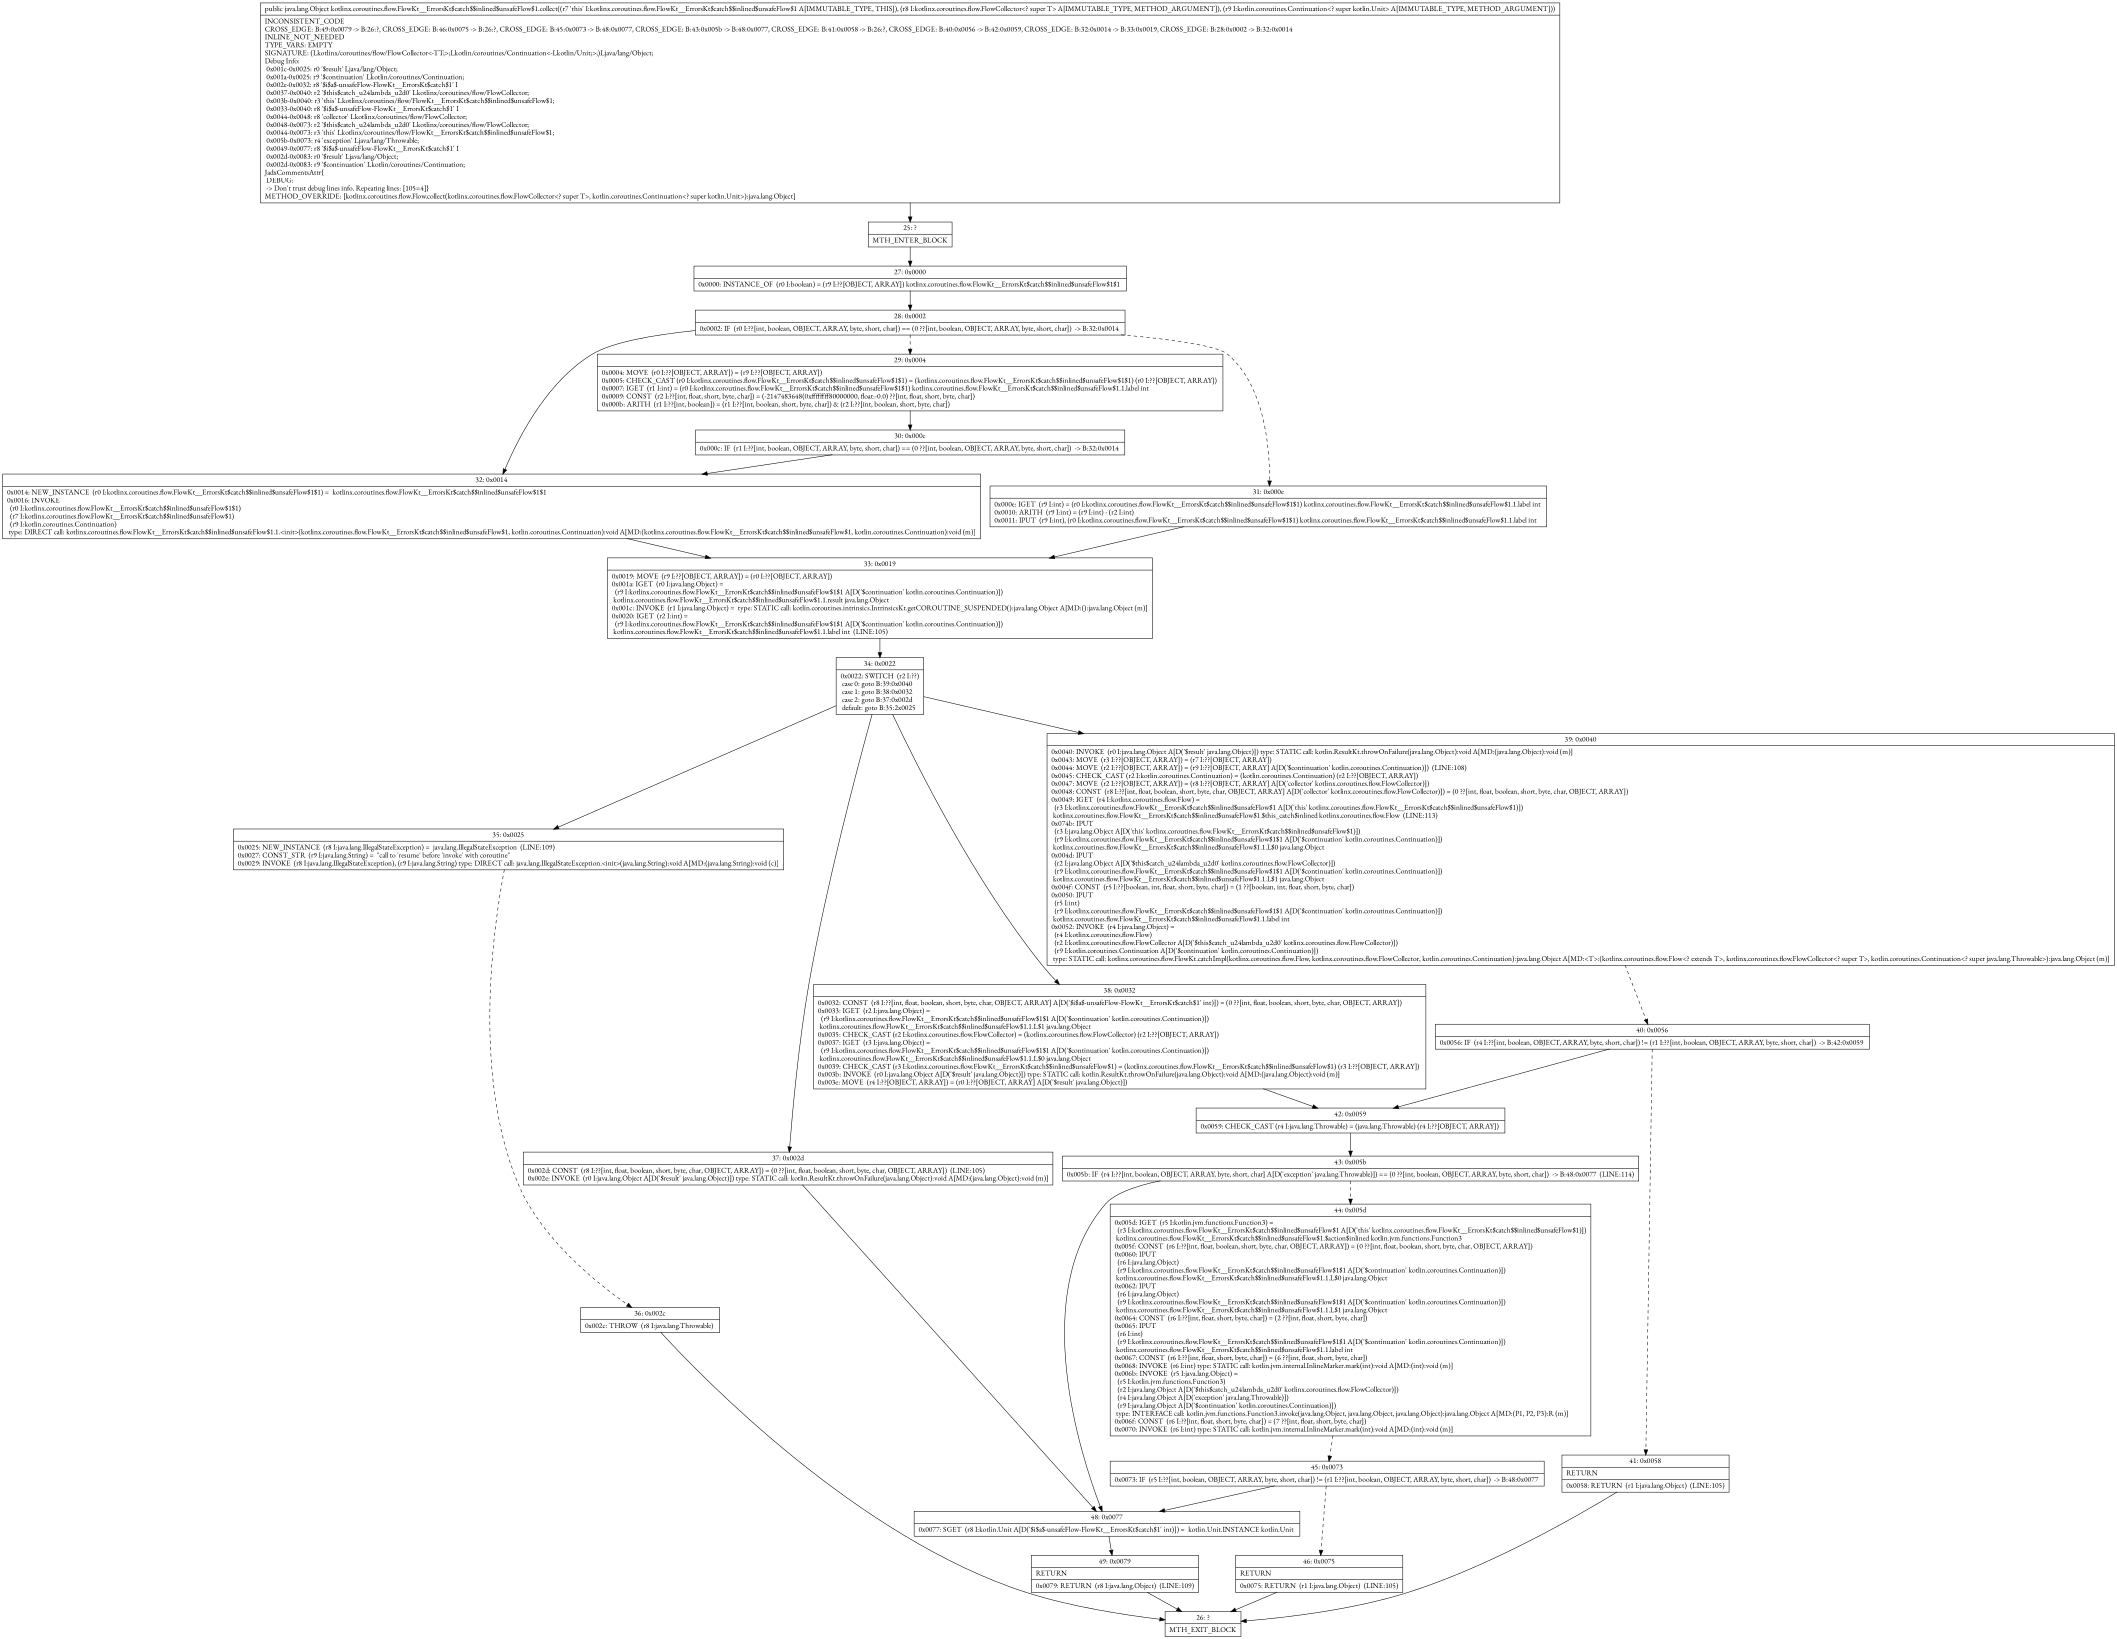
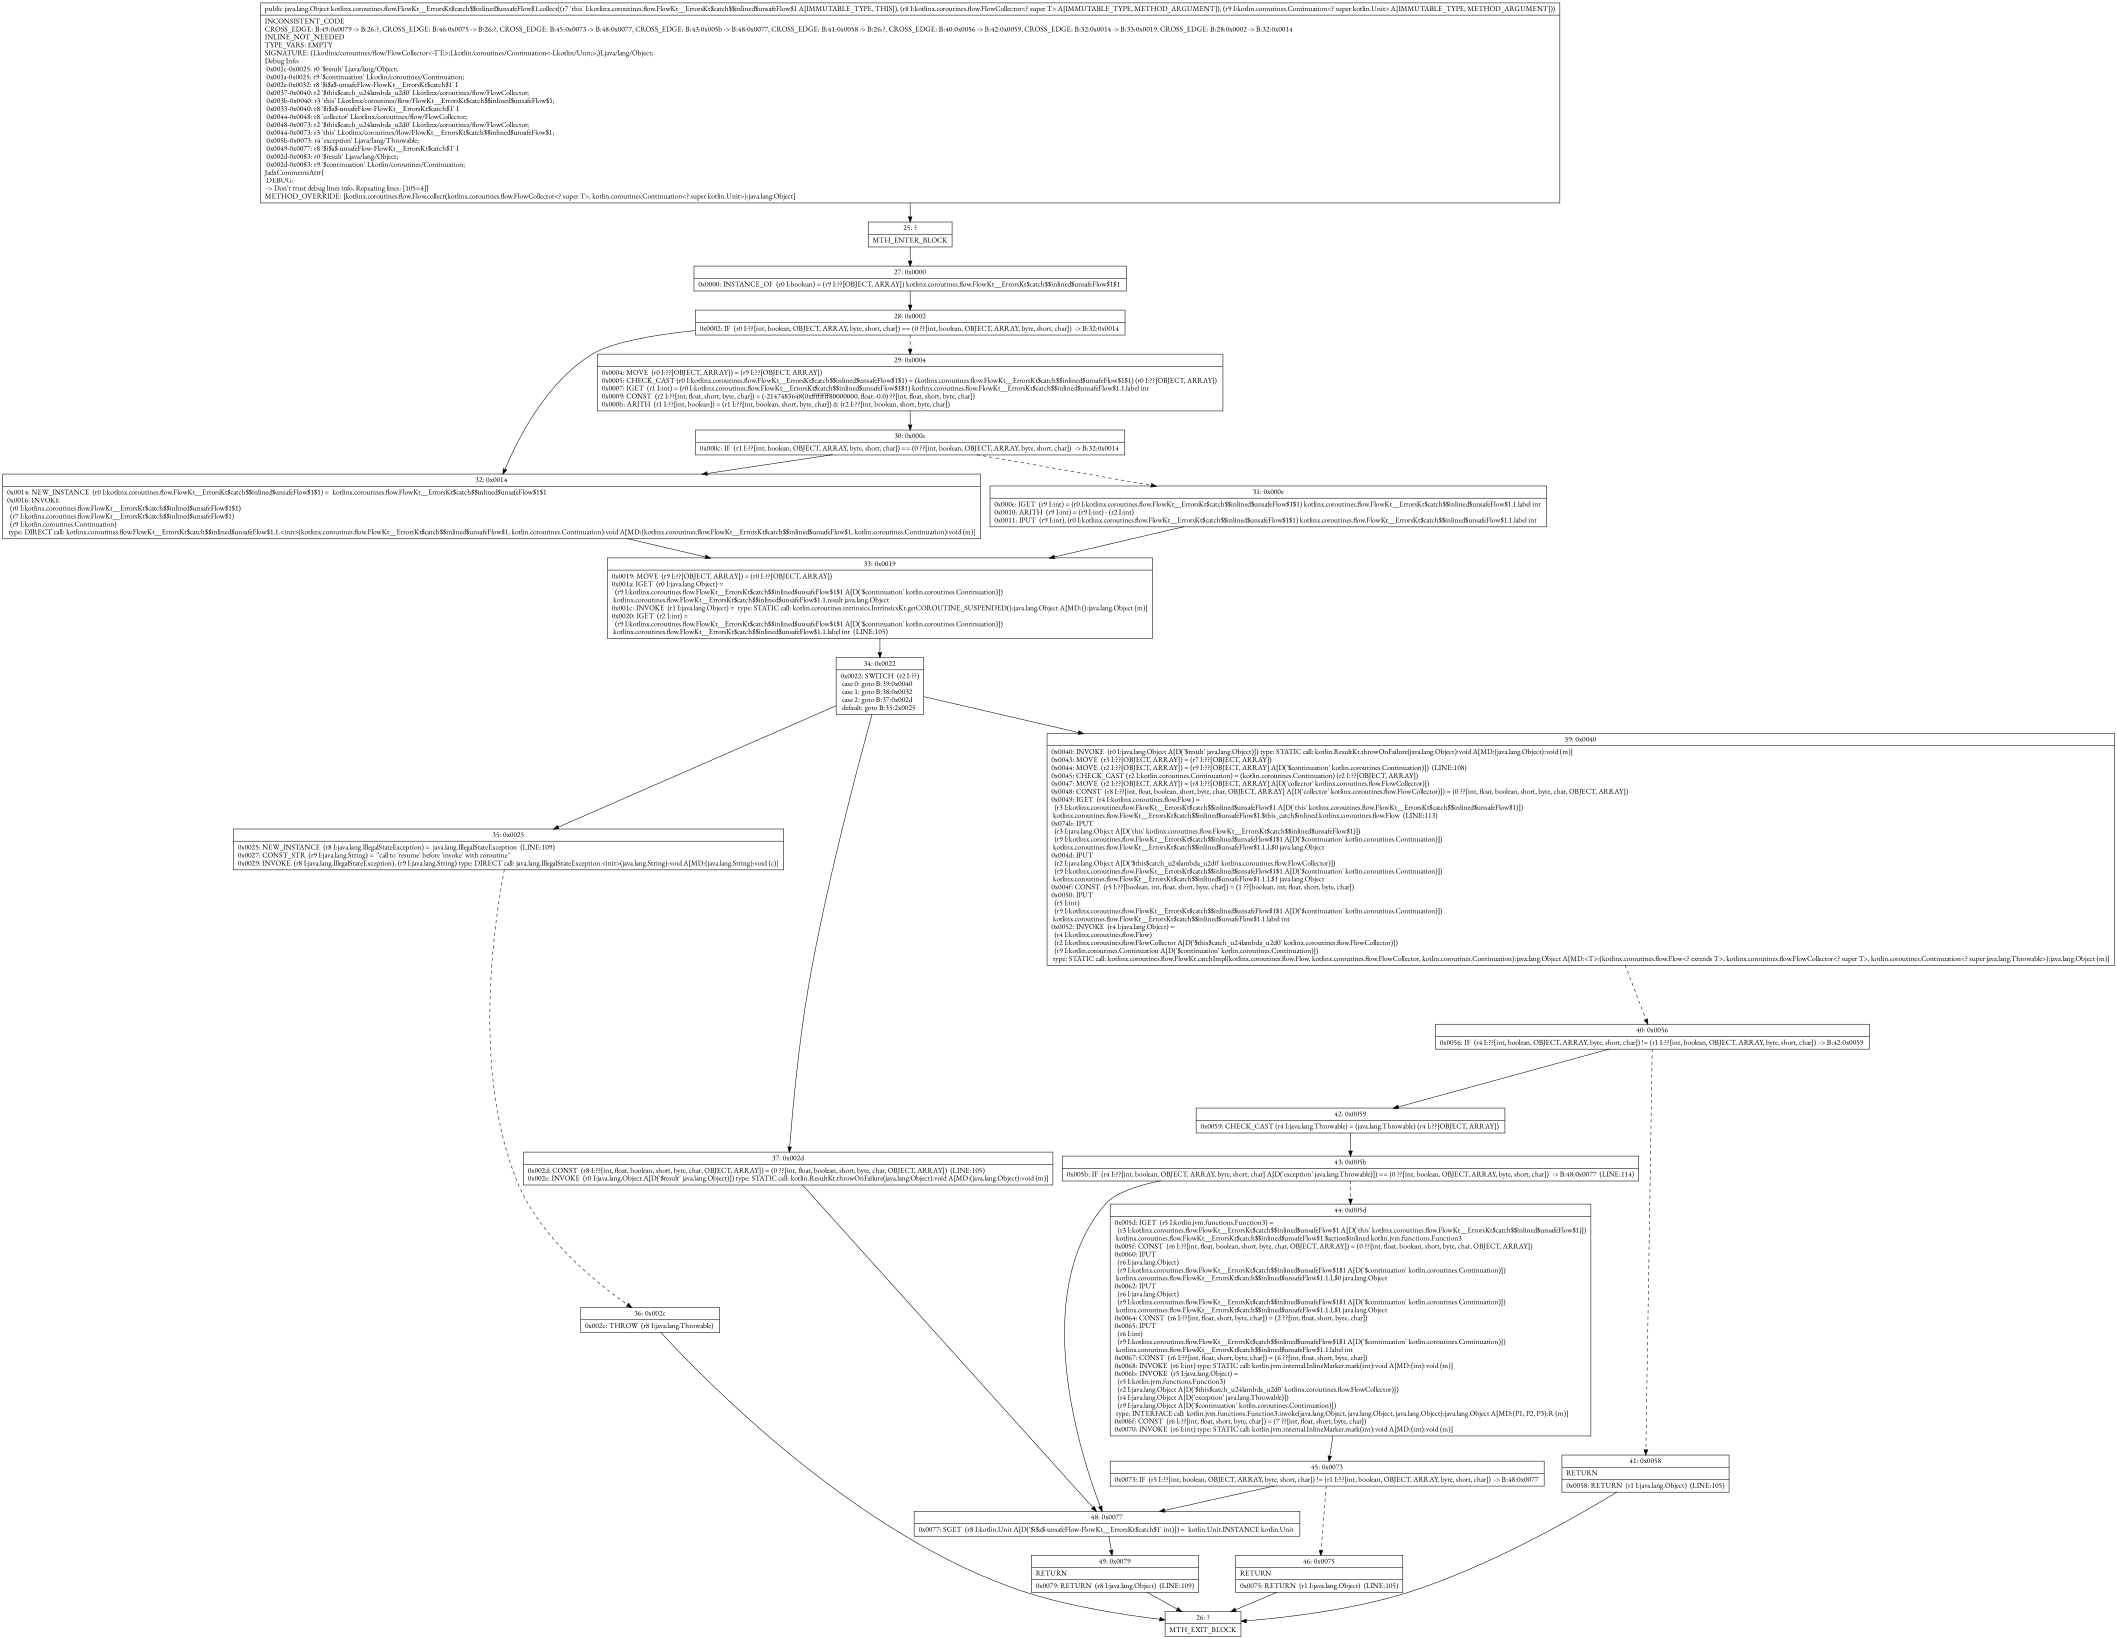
edge "28: 0x0002" -> "31: 0x000e": now "30: 0x000c" -> "31: 0x000e"
node "38: 0x0032": removed
edge "44: 0x005d" -> "45: 0x0073": style dashed -> solid
